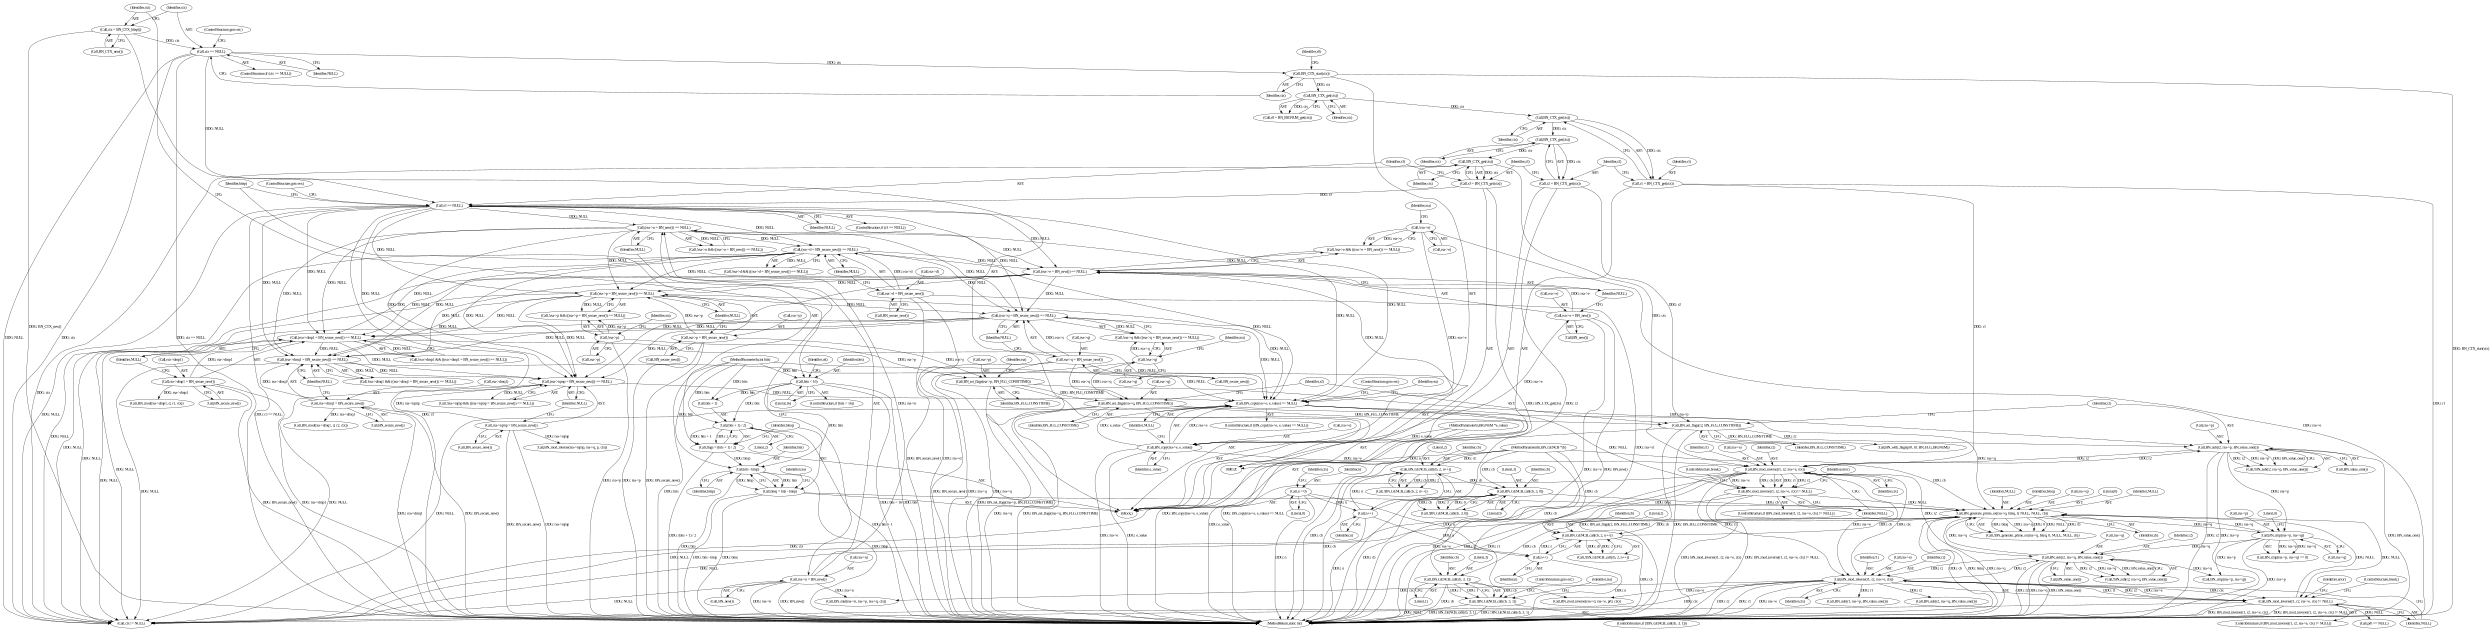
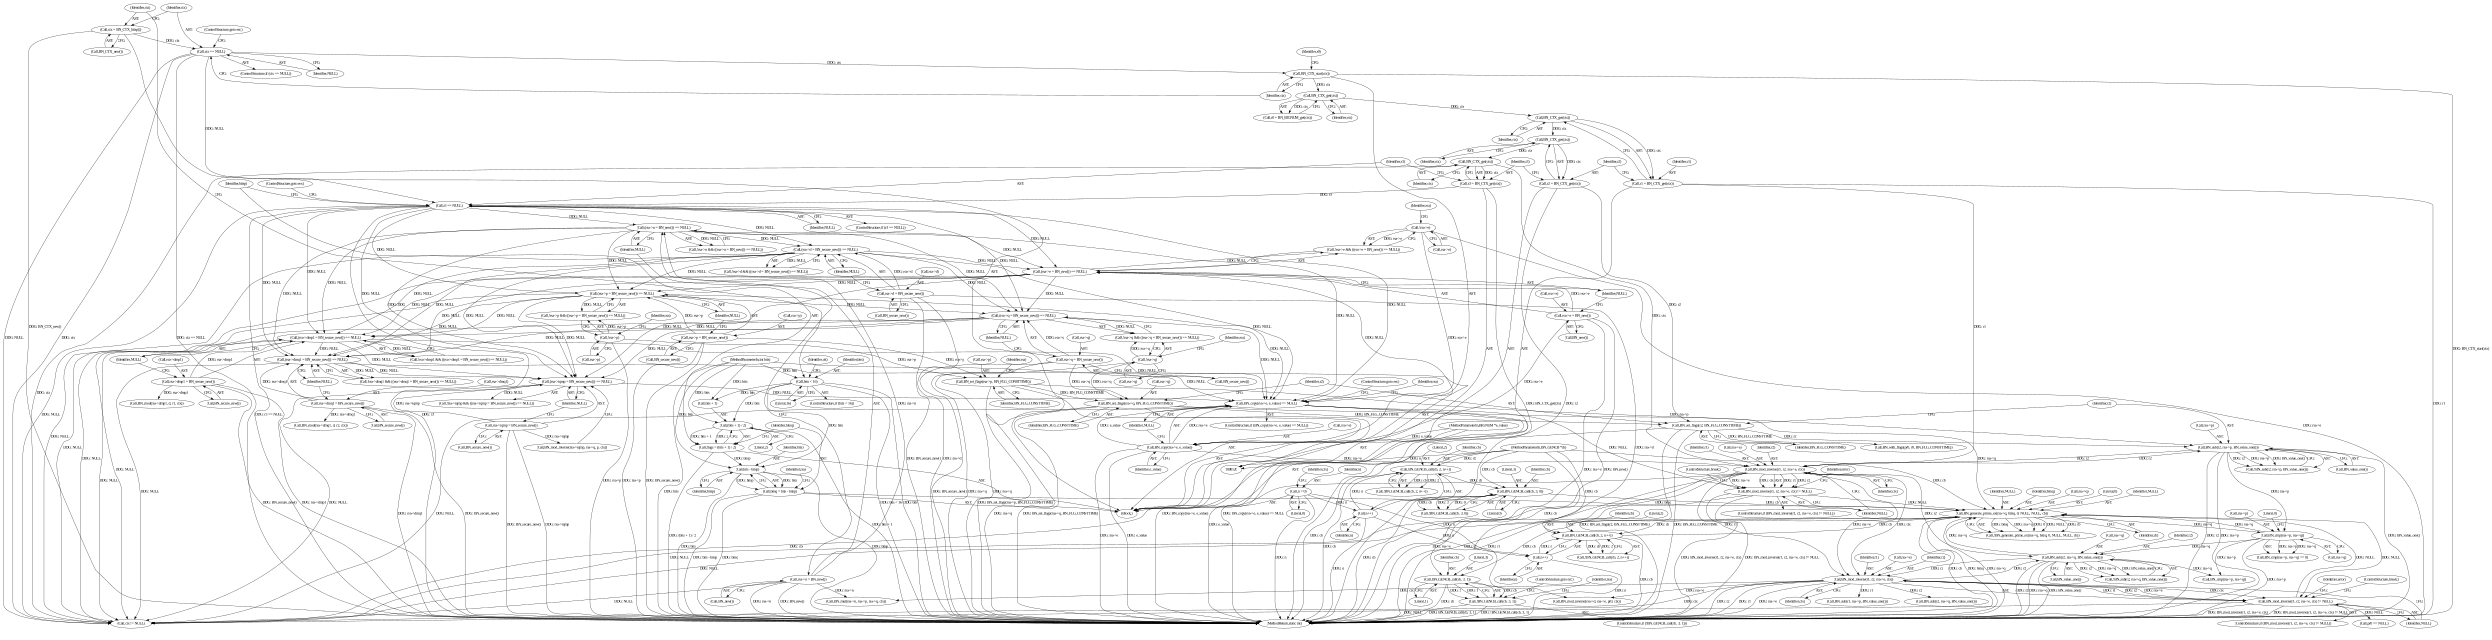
edge "(Call,!rsa->p && ((rsa->p = BN_secure_new()) == NULL))" -> "(Call,!rsa->p)": label "AST: " -> "CFG: "
edge "(Call,!rsa->iqmp && ((rsa->iqmp = BN_secure_new()) == NULL))" -> "(Call,(rsa->iqmp = BN_secure_new()) == NULL)": now "(Call,BN_mod_inverse(rsa->iqmp, rsa->q, p, ctx))" -> "(Call,(rsa->iqmp = BN_secure_new()) == NULL)"
node "(Call,BN_with_flags(pr0, r0, BN_FLG_BIGNUM))": label "(Call,BN_with_flags(pr0, r0, BN_FLG_BIGNUM))" -> "(Call,BN_with_flags(pr0, r0, BN_FLG_CONSTTIME))"
node "(Call,rsa->n)": removed
